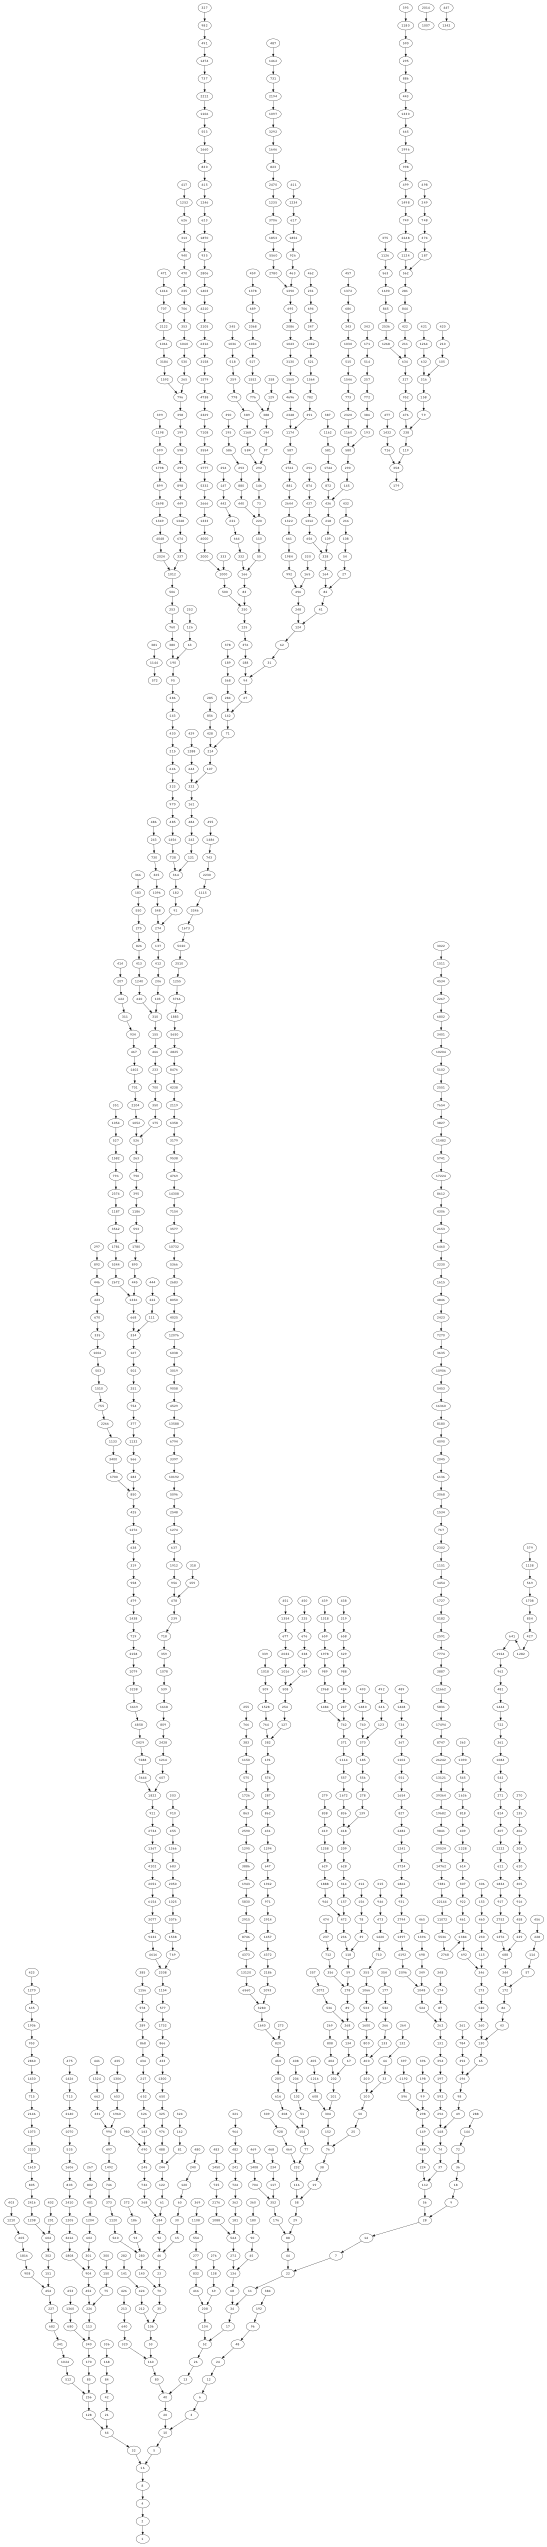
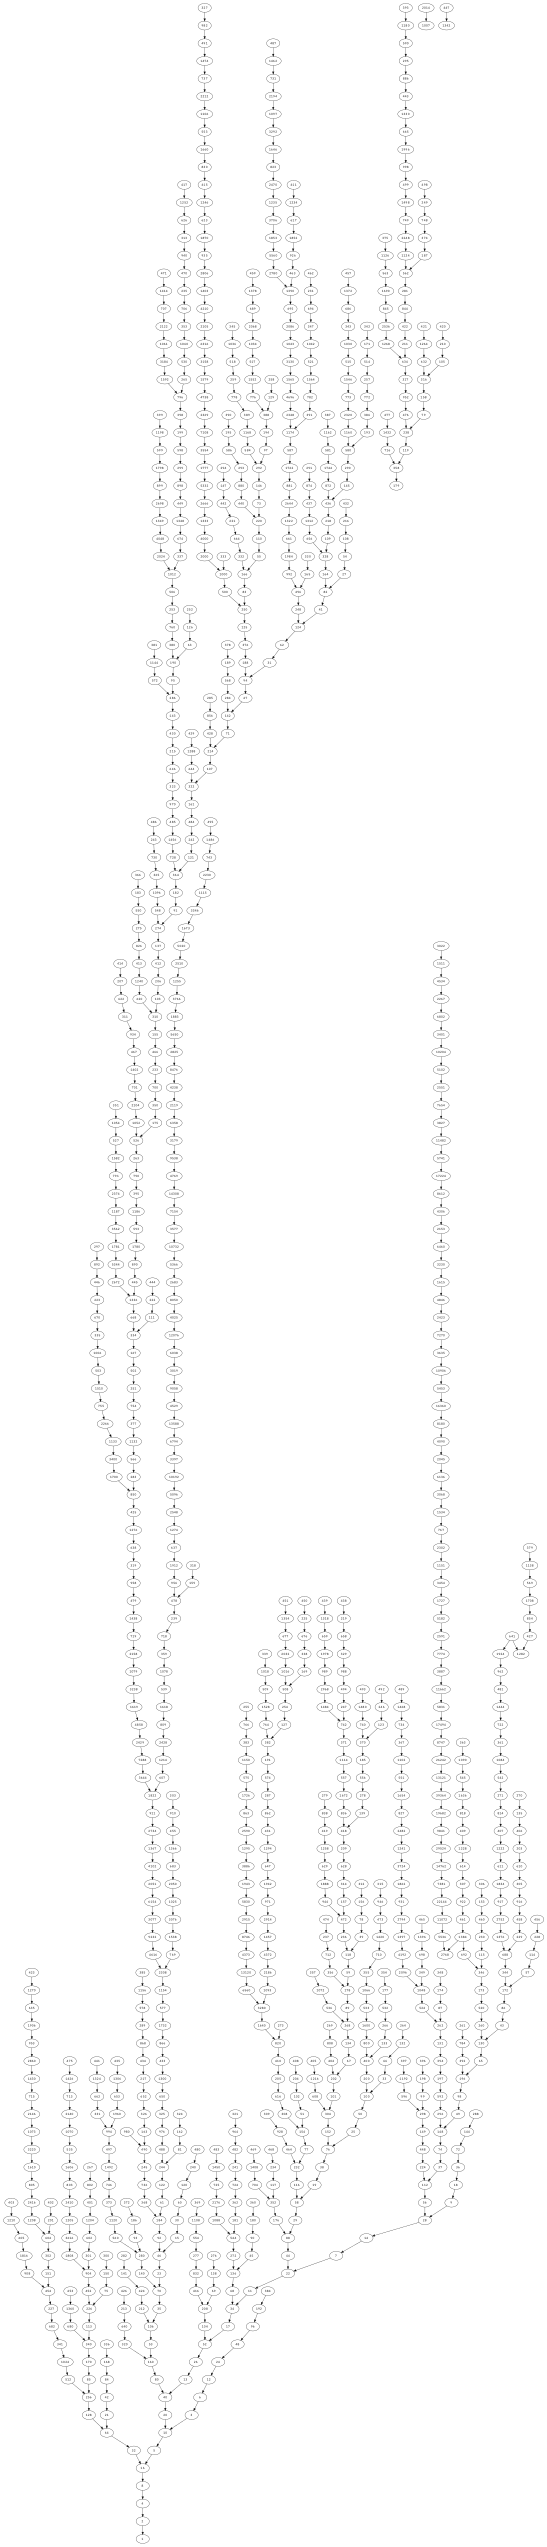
edge "572" -> "286": added
edge "1282" -> "641": reversed
edge "2768" -> "1384": reversed
